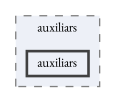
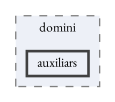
cluster "auxiliars": label "auxiliars" -> "domini"
